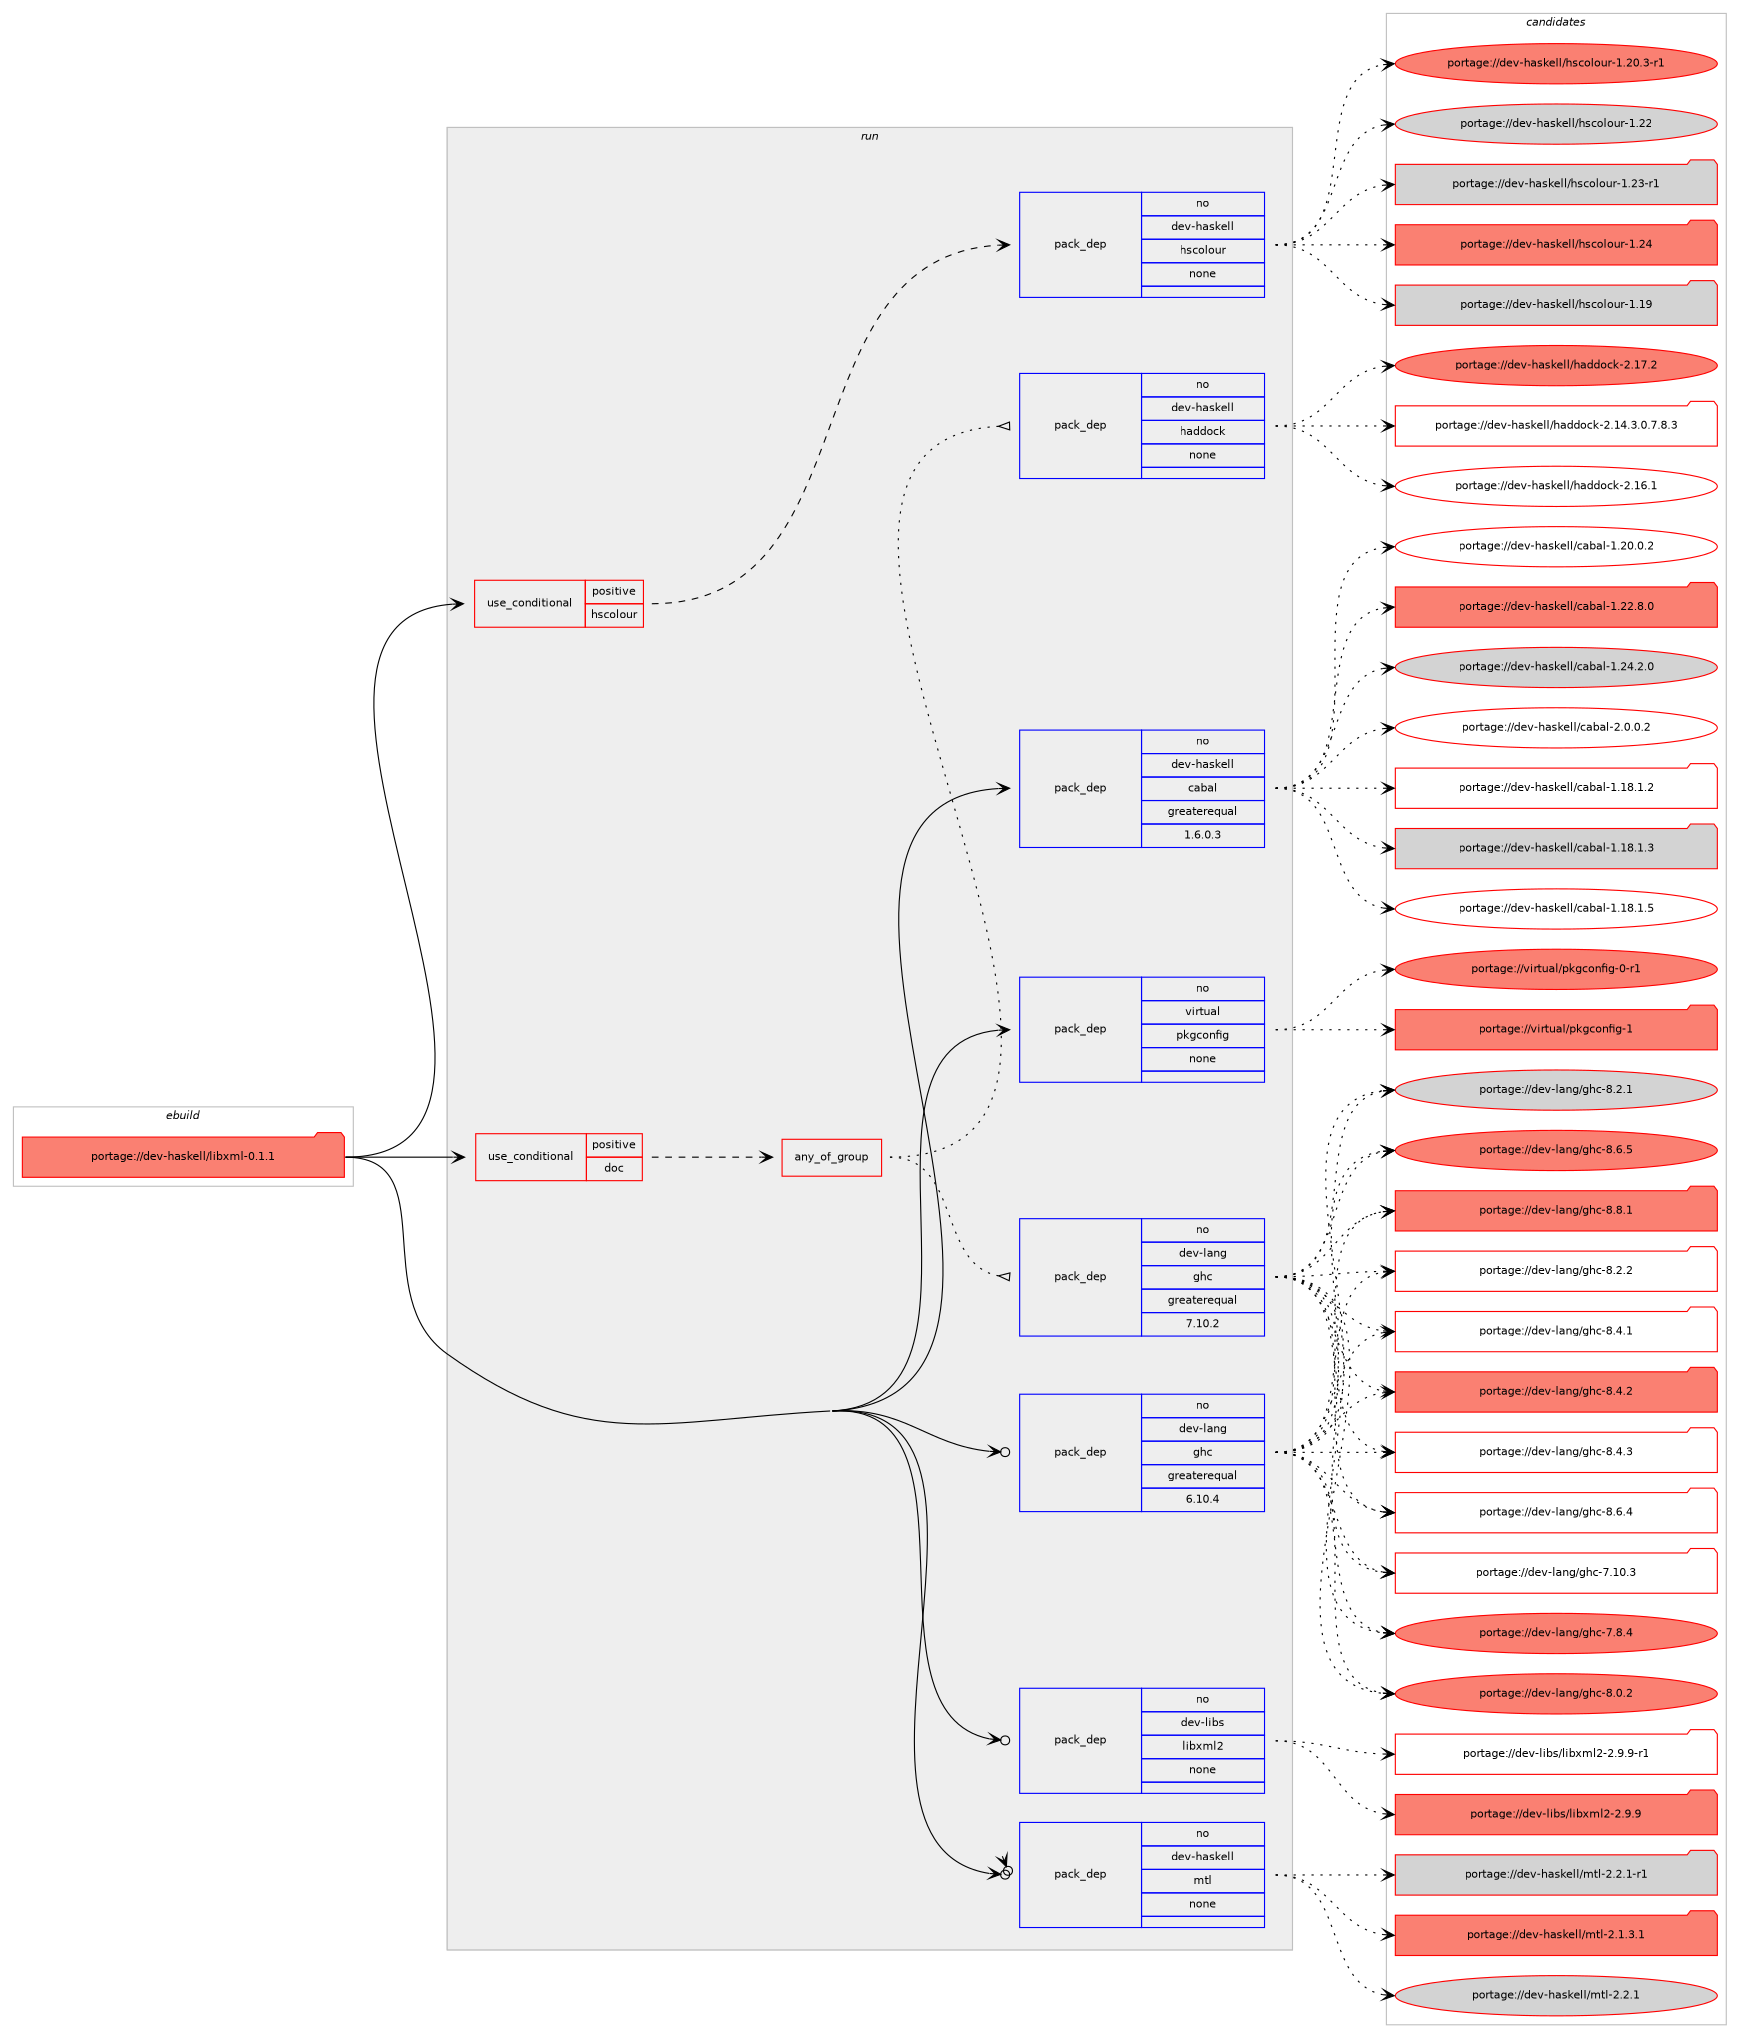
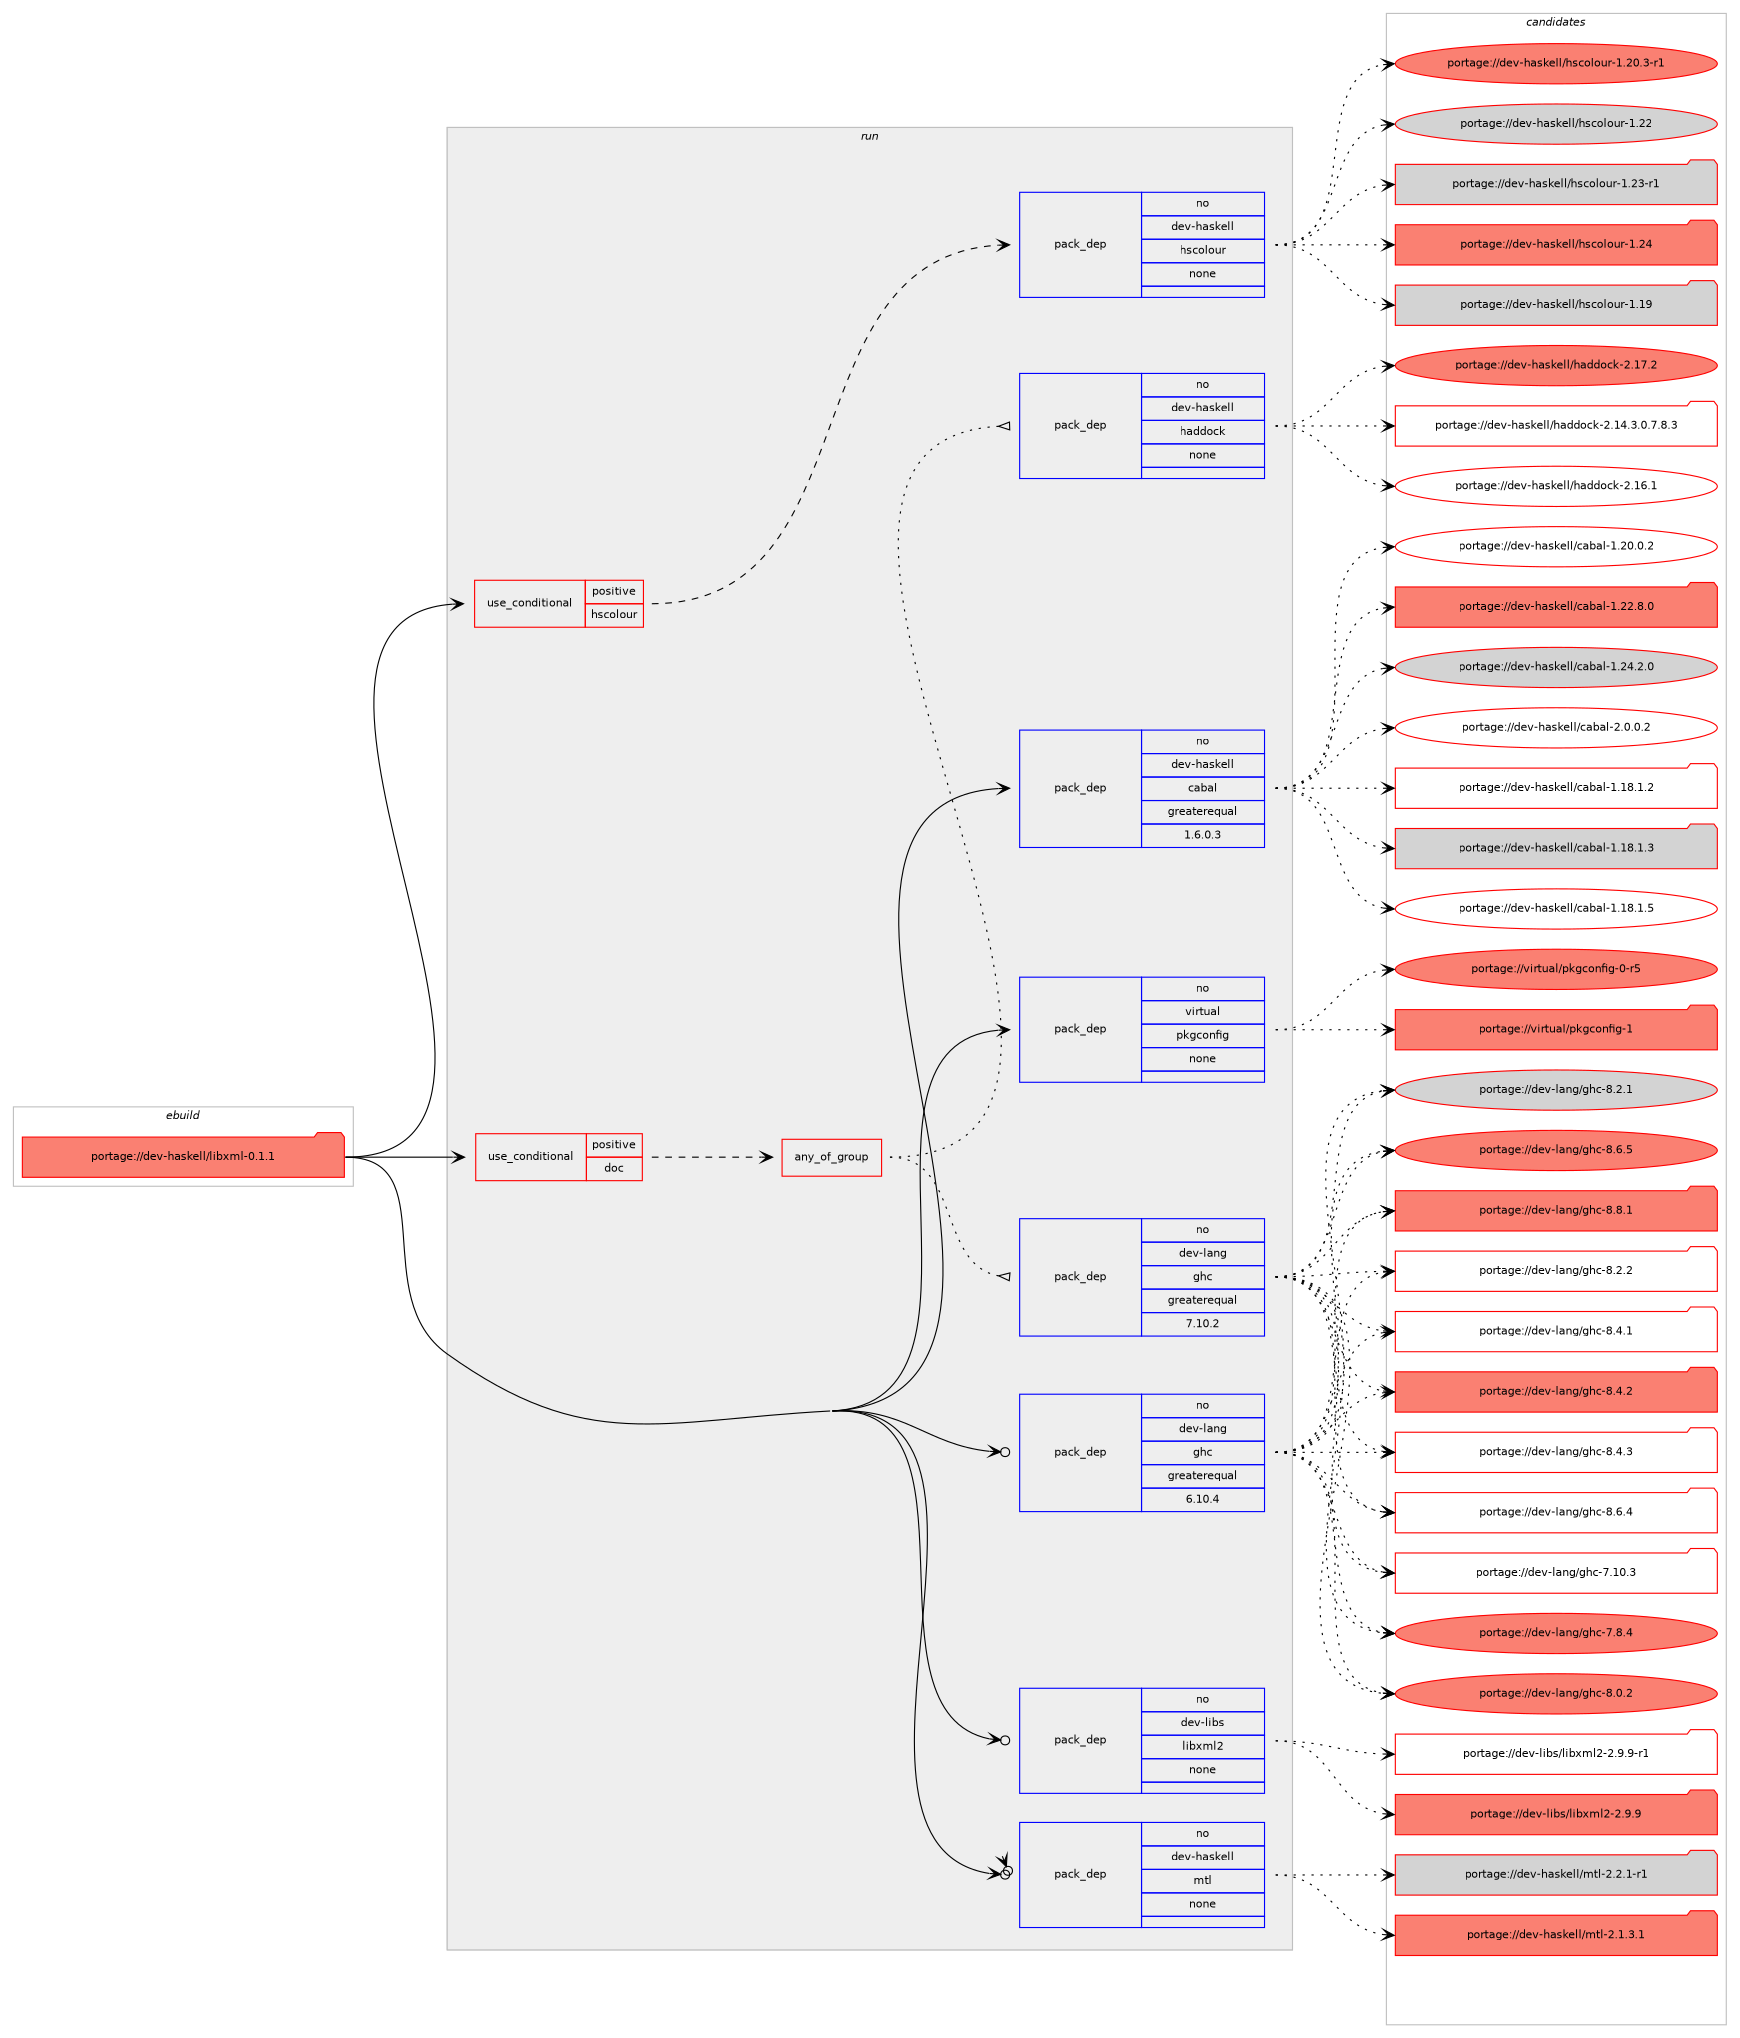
node "portage://virtual/pkgconfig-0-r1": label "portage://virtual/pkgconfig-0-r1" -> "portage://virtual/pkgconfig-0-r5"
node "portage://dev-haskell/mtl-2.2.1": removed
